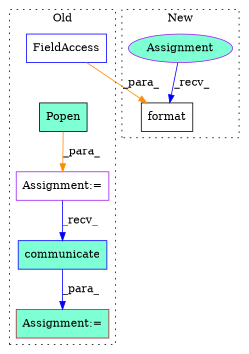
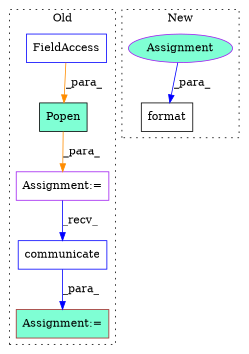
edge "FieldAccess" -> "format": now "FieldAccess" -> "Popen"
edge "Assignment" -> "format": label "_recv_" -> "_para_"
node "communicate": fillcolor aquamarine -> white
